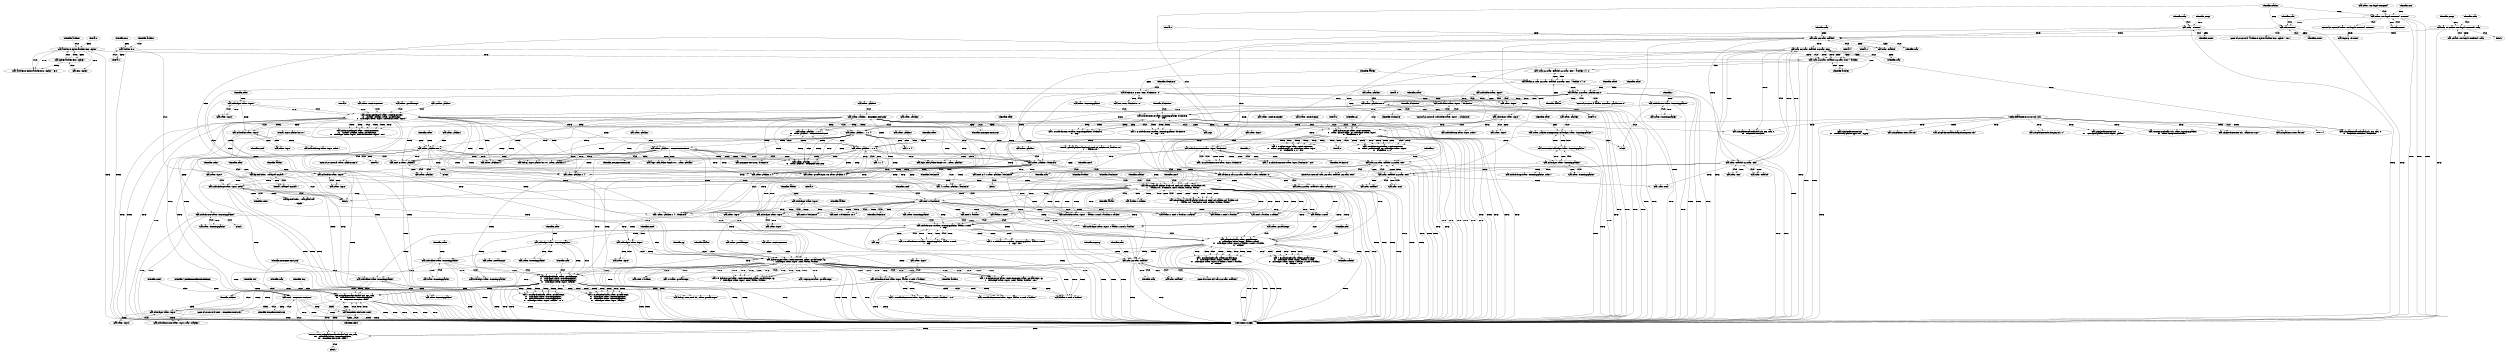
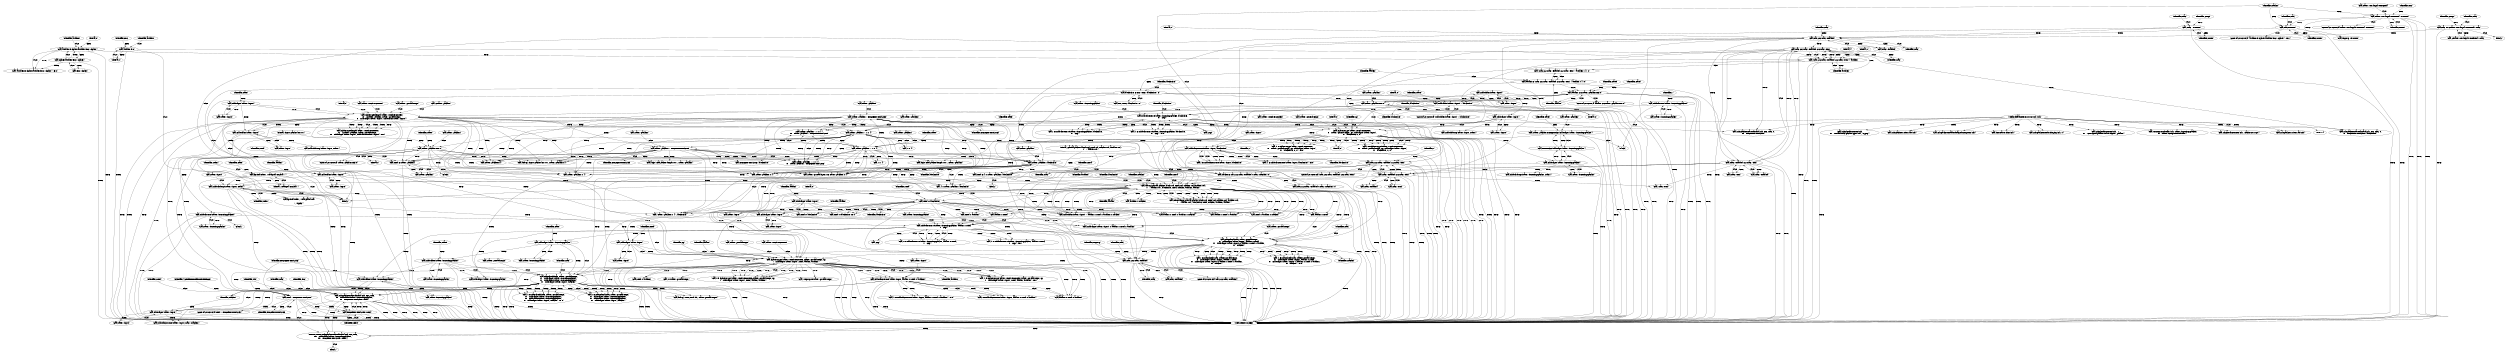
edge "(ControlStructure,if (state->newkeys[MODE_IN] != NULL))" -> "(Call,seqnr_p != NULL)": now "(Call,state->newkeys[MODE_IN] != NULL)" -> "(Call,seqnr_p != NULL)"
edge "(Call,authlen = cipher_authlen(enc->cipher))" -> "(Call,enc->cipher)": now "(Call,cipher_authlen(enc->cipher))" -> "(Call,enc->cipher)"
node "(Call,kex_start_rekex(ssh))": added
edge "(Call,mac && mac->enabled ? mac->mac_len : 0)" -> "(MethodReturn,RET)": now "(Call,cipher_authlen(enc->cipher))" -> "(MethodReturn,RET)"
